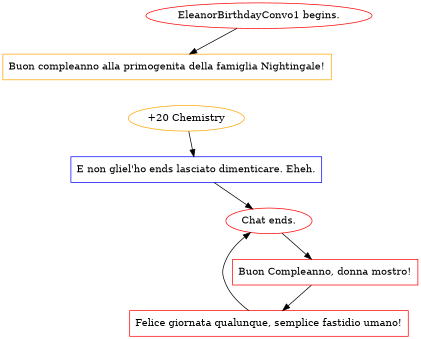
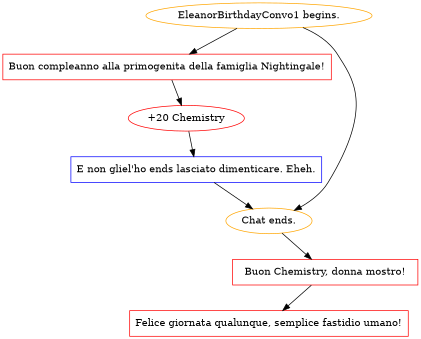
node "EleanorBirthdayConvo1 begins.": color red -> orange
node "Buon compleanno alla primogenita della famiglia Nightingale!": color orange -> red
edge "Buon compleanno alla primogenita della famiglia Nightingale!" -> "+20 Chemistry": added
node "+20 Chemistry": color orange -> red
node "Chat ends.": color red -> orange
node "Buon Compleanno, donna mostro!": label "Buon Compleanno, donna mostro!" -> "Buon Chemistry, donna mostro!"
edge "Felice giornata qualunque, semplice fastidio umano!" -> "Chat ends.": now "EleanorBirthdayConvo1 begins." -> "Chat ends."
